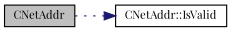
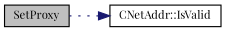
node "CNetAddr": label "CNetAddr" -> "SetProxy"
